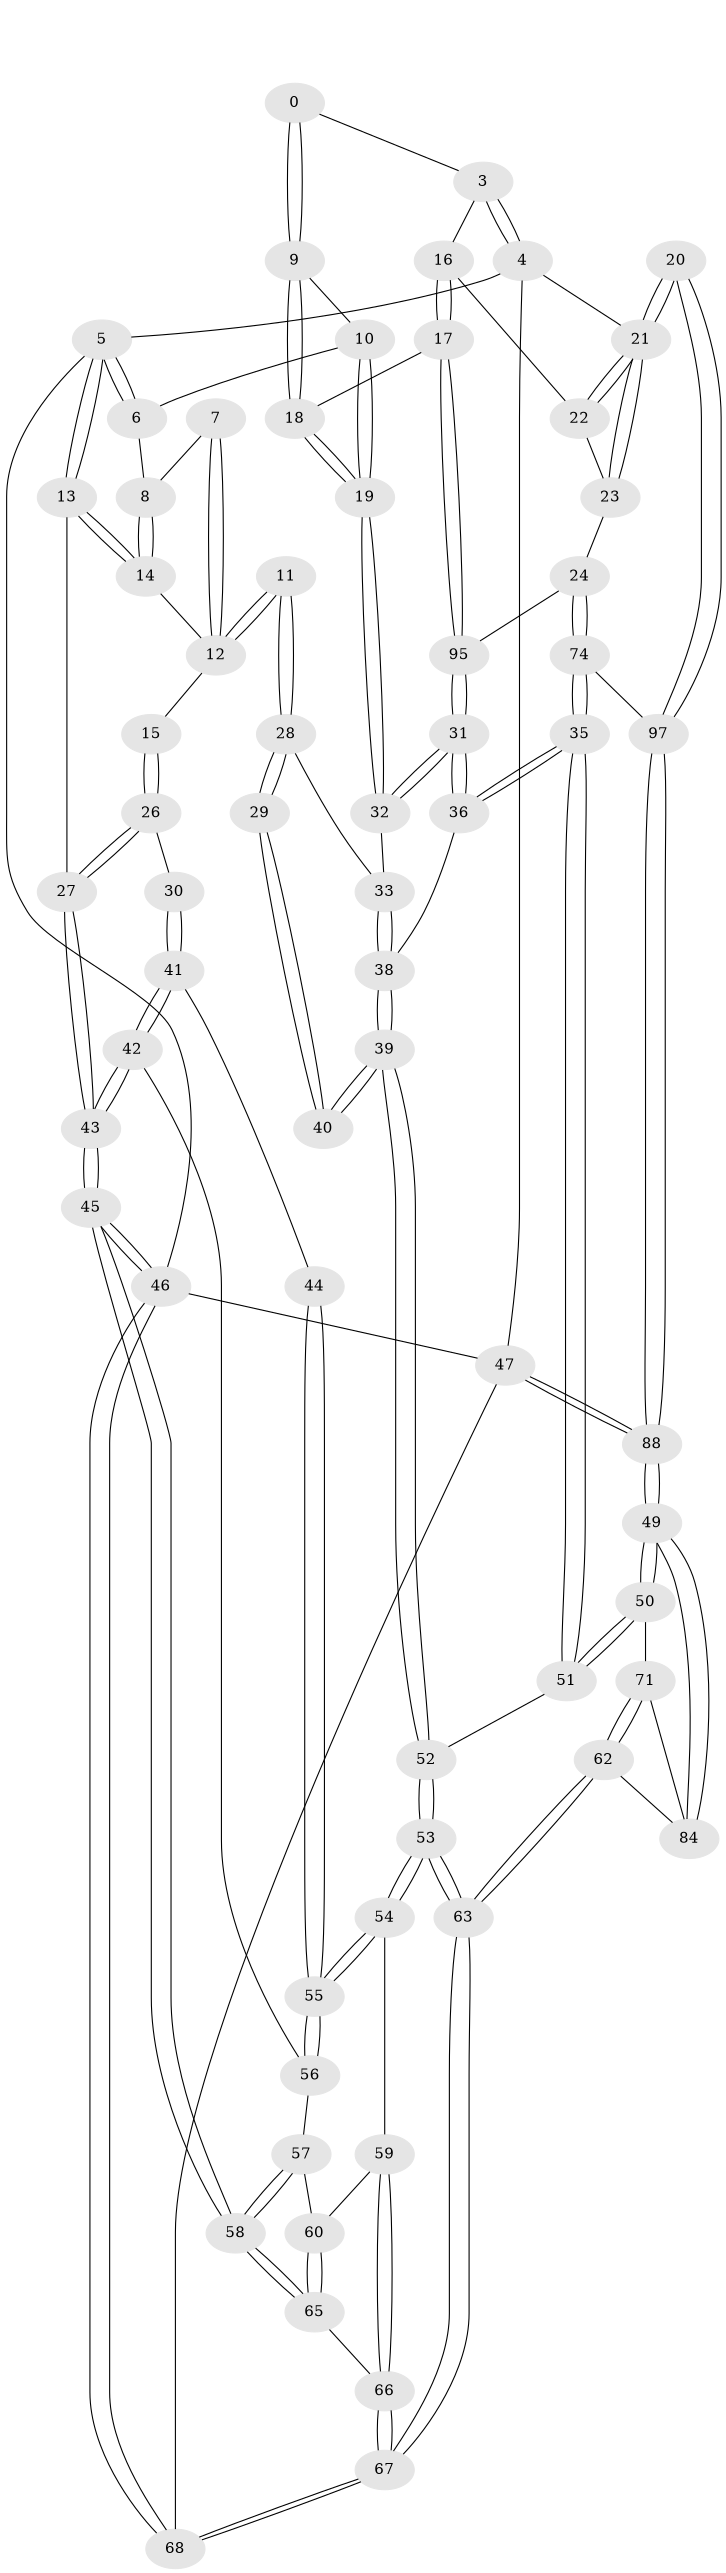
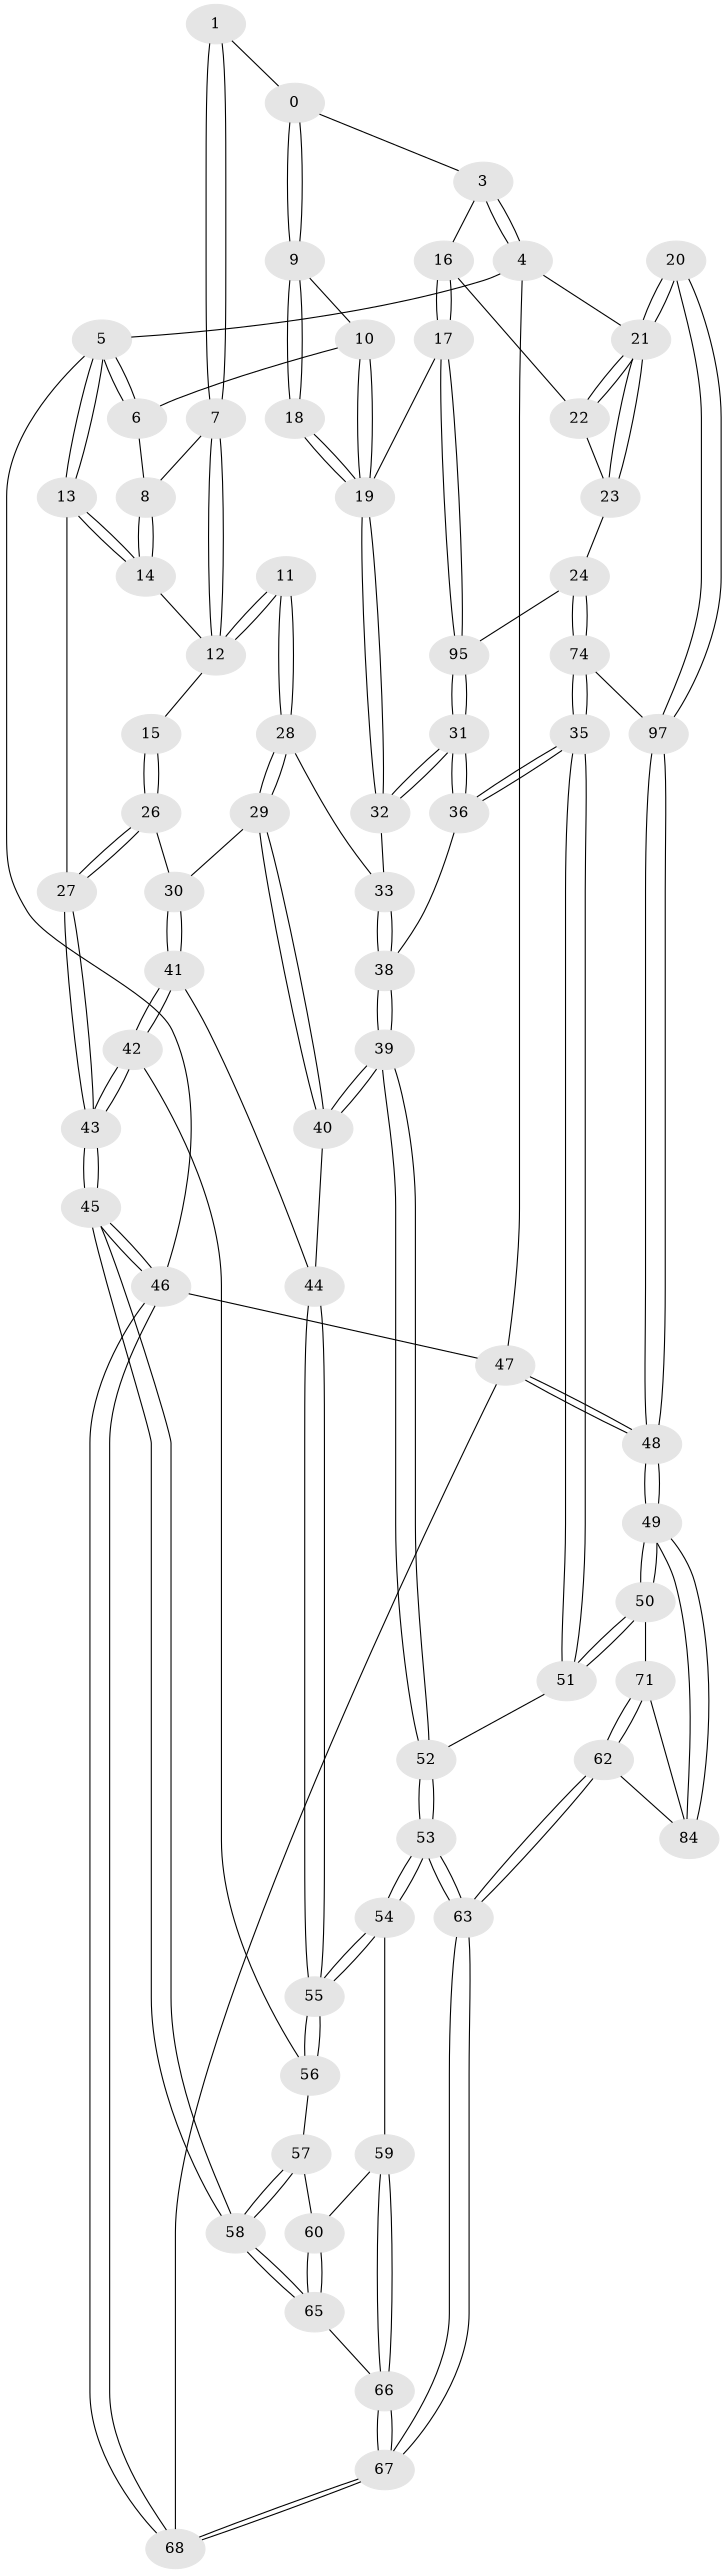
node "1": added
edge "17" -- "18": now "17" -- "19"
edge "29" -- "30": added
edge "40" -- "44": added
node "88": label "88" -> "48"
